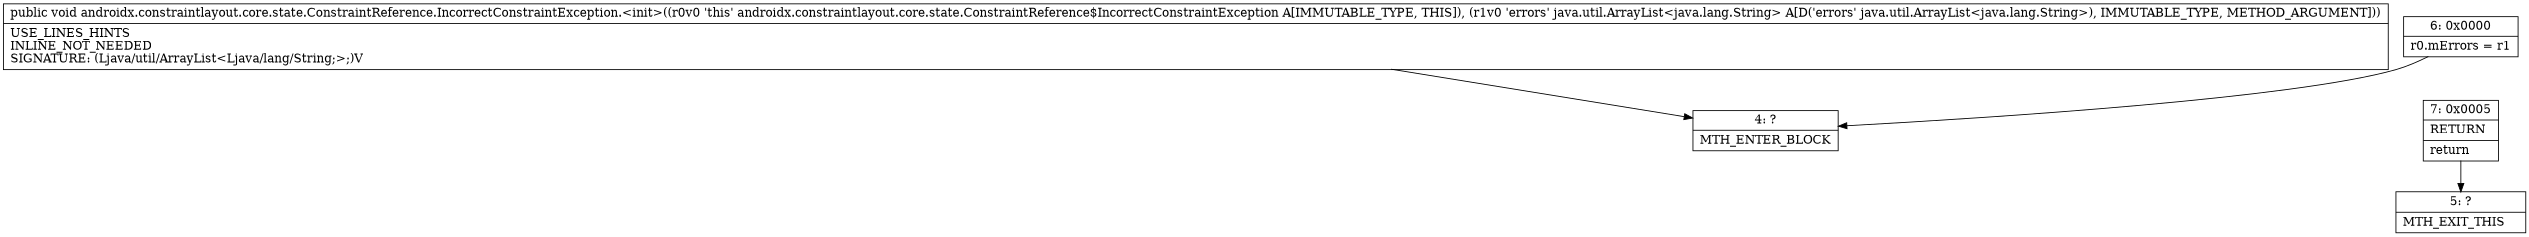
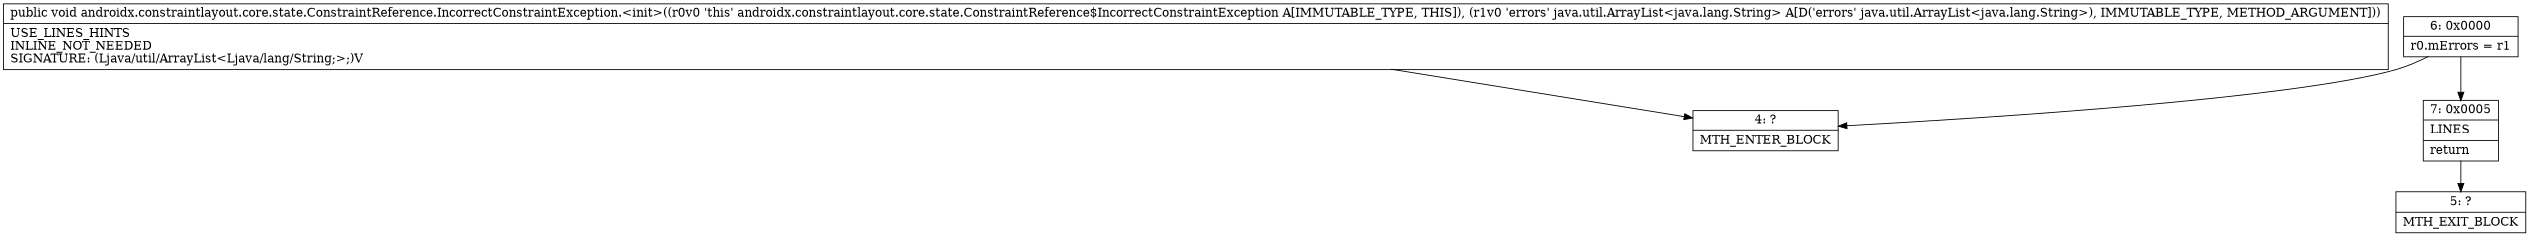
edge "6: 0x0000" -> "7: 0x0005": added
node "7: 0x0005": text "RETURN" -> "LINES"
node "5: ?": text "MTH_EXIT_THIS" -> "MTH_EXIT_BLOCK"
